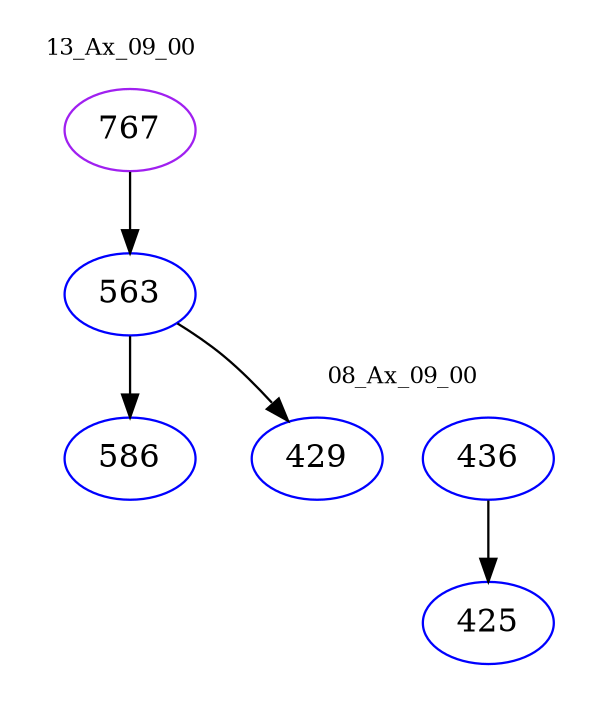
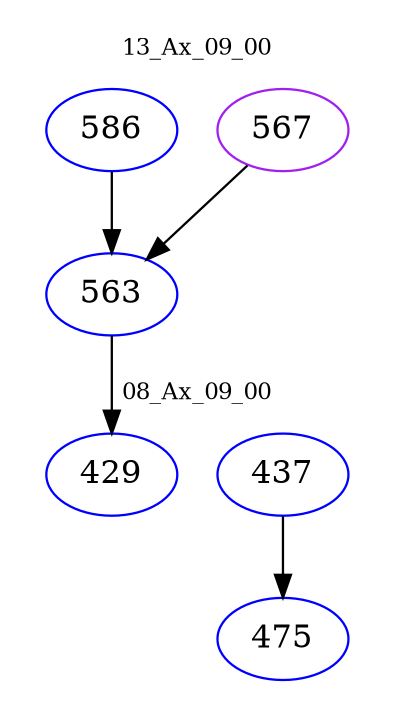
node "767": label "767" -> "567"
edge "563" -> "586": reversed
node "436": label "436" -> "437"
node "425": label "425" -> "475"
